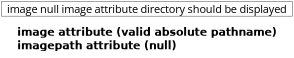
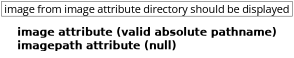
node "image null image attribute directory should be displayed": label "image null image attribute directory should be displayed" -> "image from image attribute directory should be displayed"
